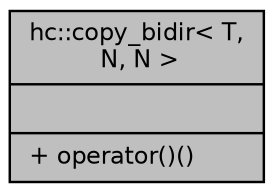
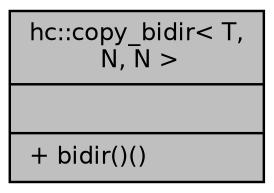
node "hc::copy_bidir< T,": text "+ operator()()" -> "+ bidir()()"
